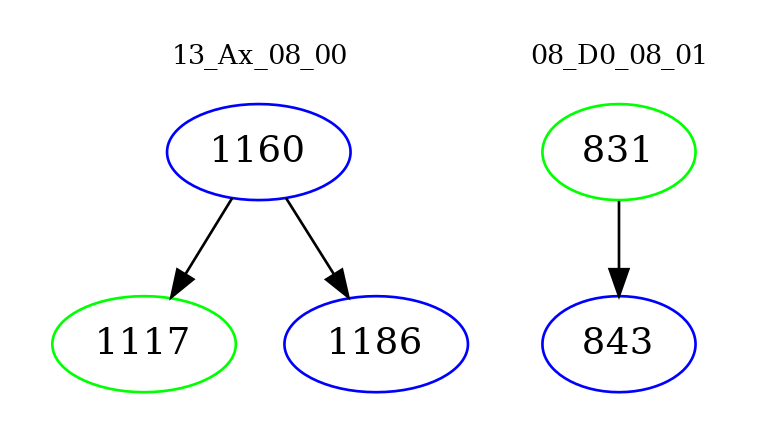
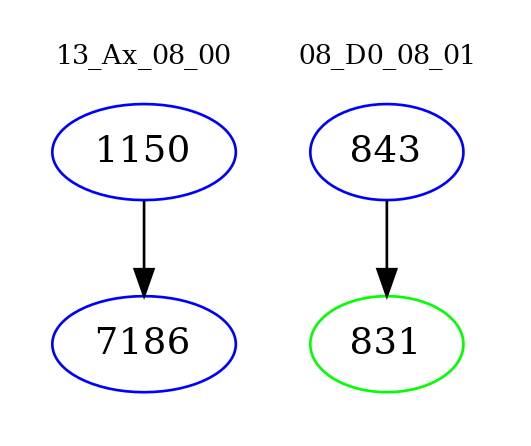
node "1160": label "1160" -> "1150"
edge "831" -> "843": reversed
node "1117": removed
node "1186": label "1186" -> "7186"
